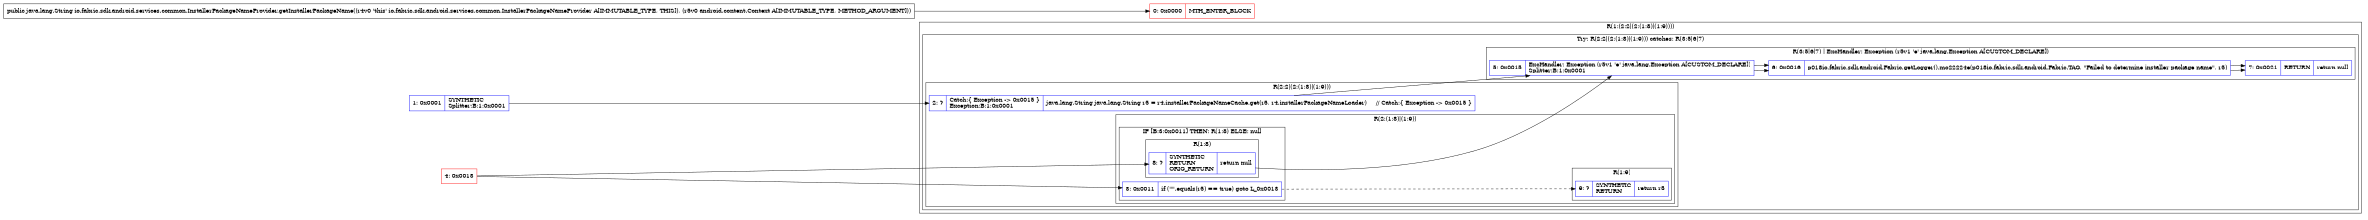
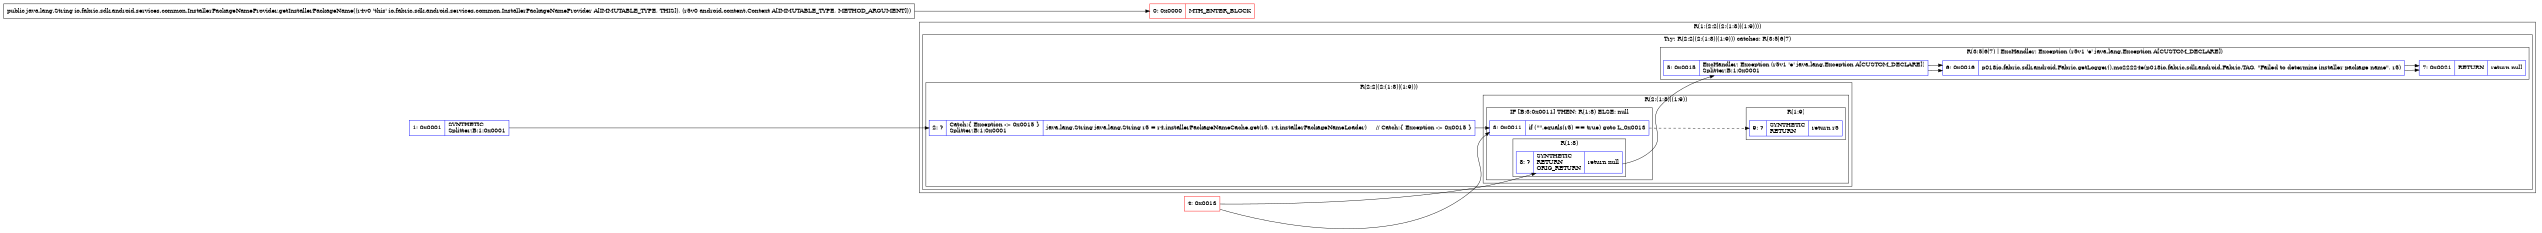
edge "2: ?" -> "5: 0x0015": now "2: ?" -> "3: 0x0011"
node "2: ?": text "Exception:B:1:0x0001" -> "Splitter:B:1:0x0001"
